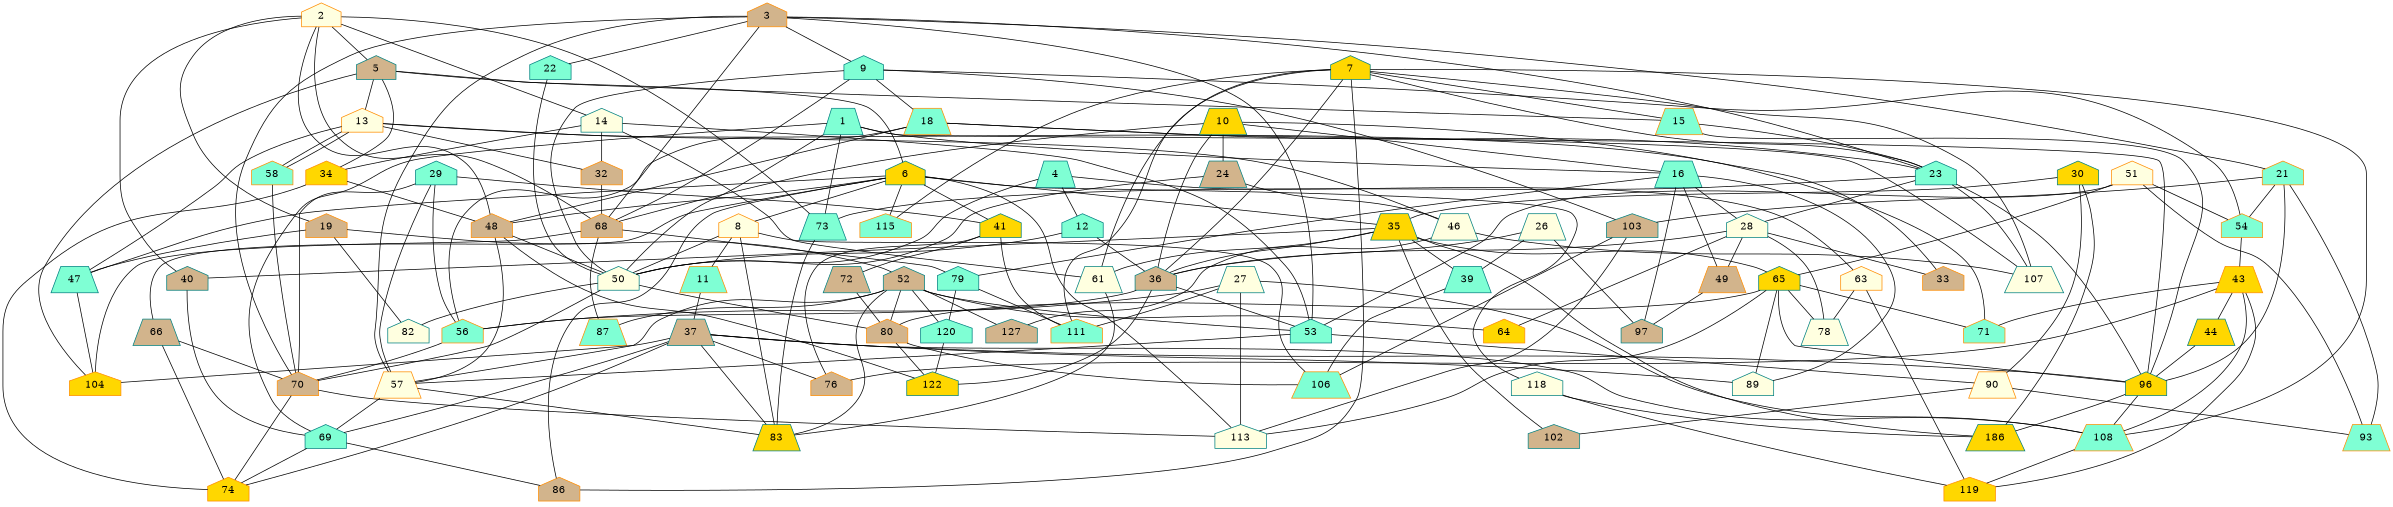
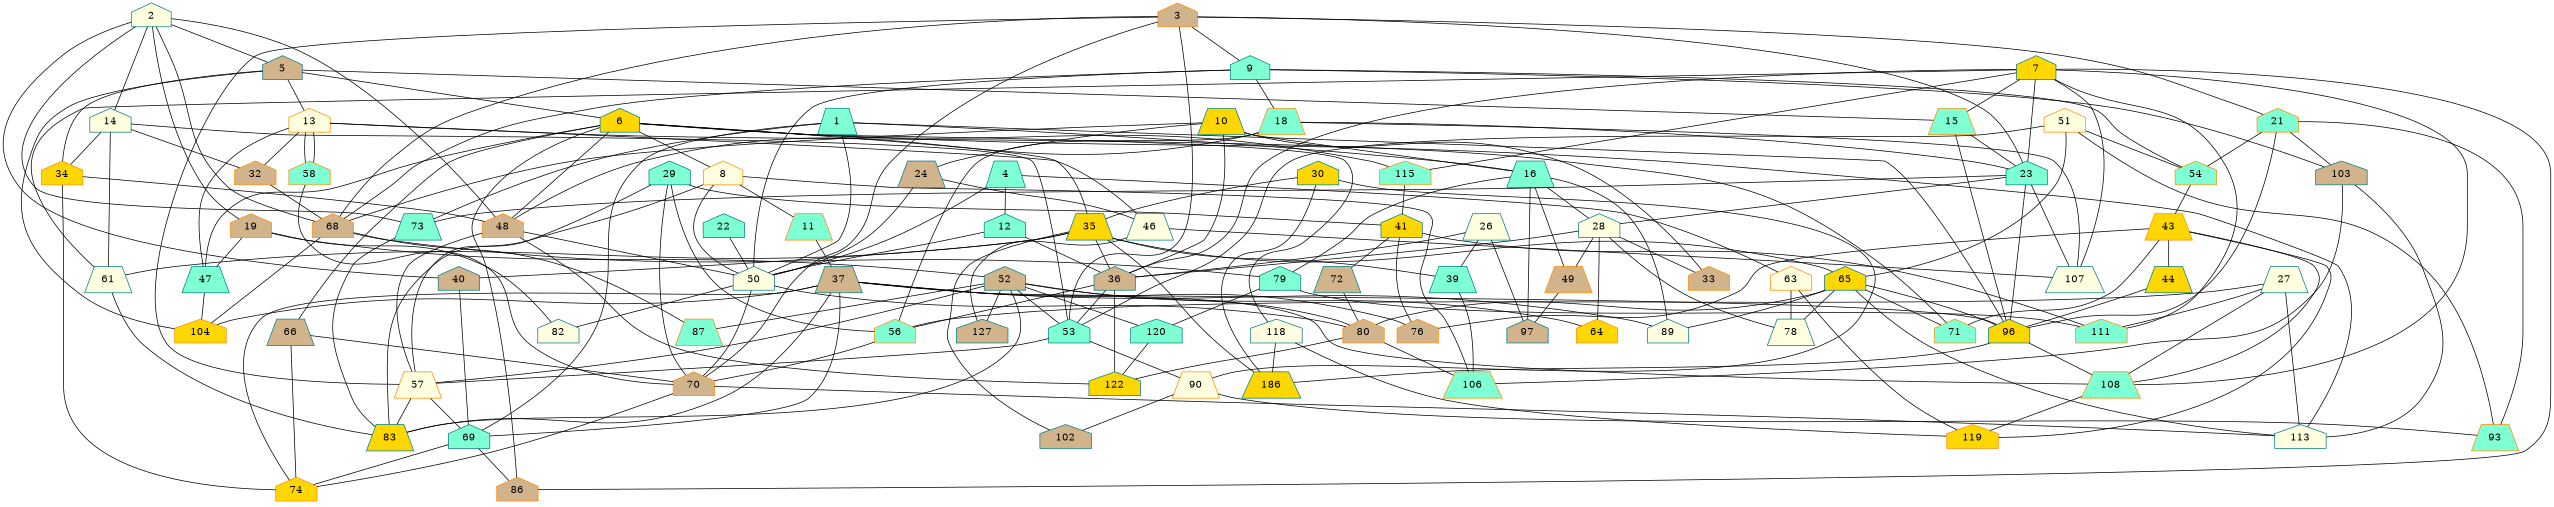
node "2": color darkorange -> teal
edge "3" -- "22": removed
edge "6" -- "41": now "115" -- "41"
